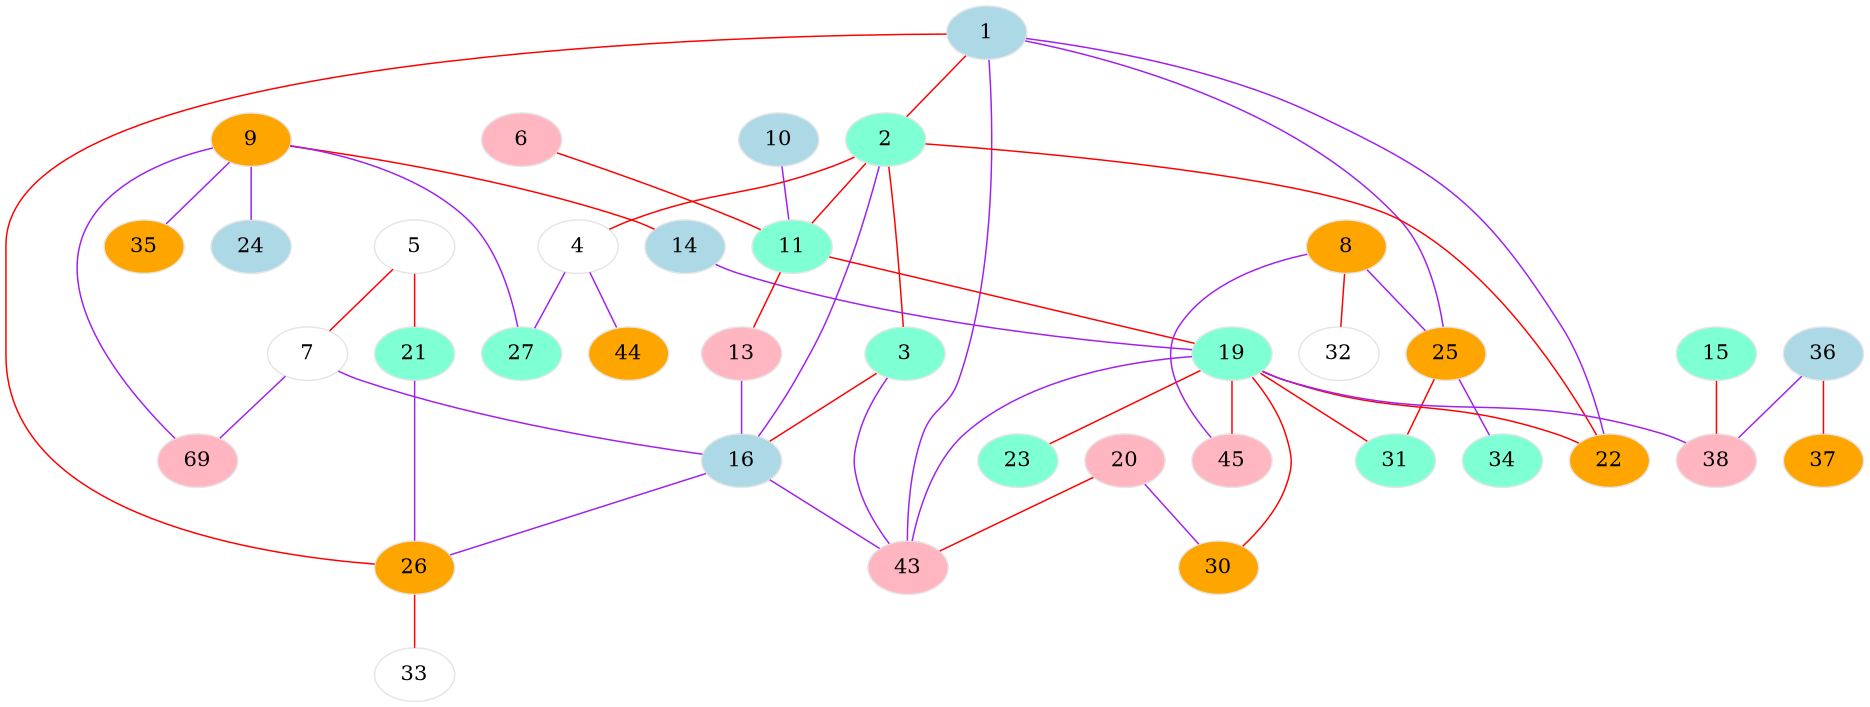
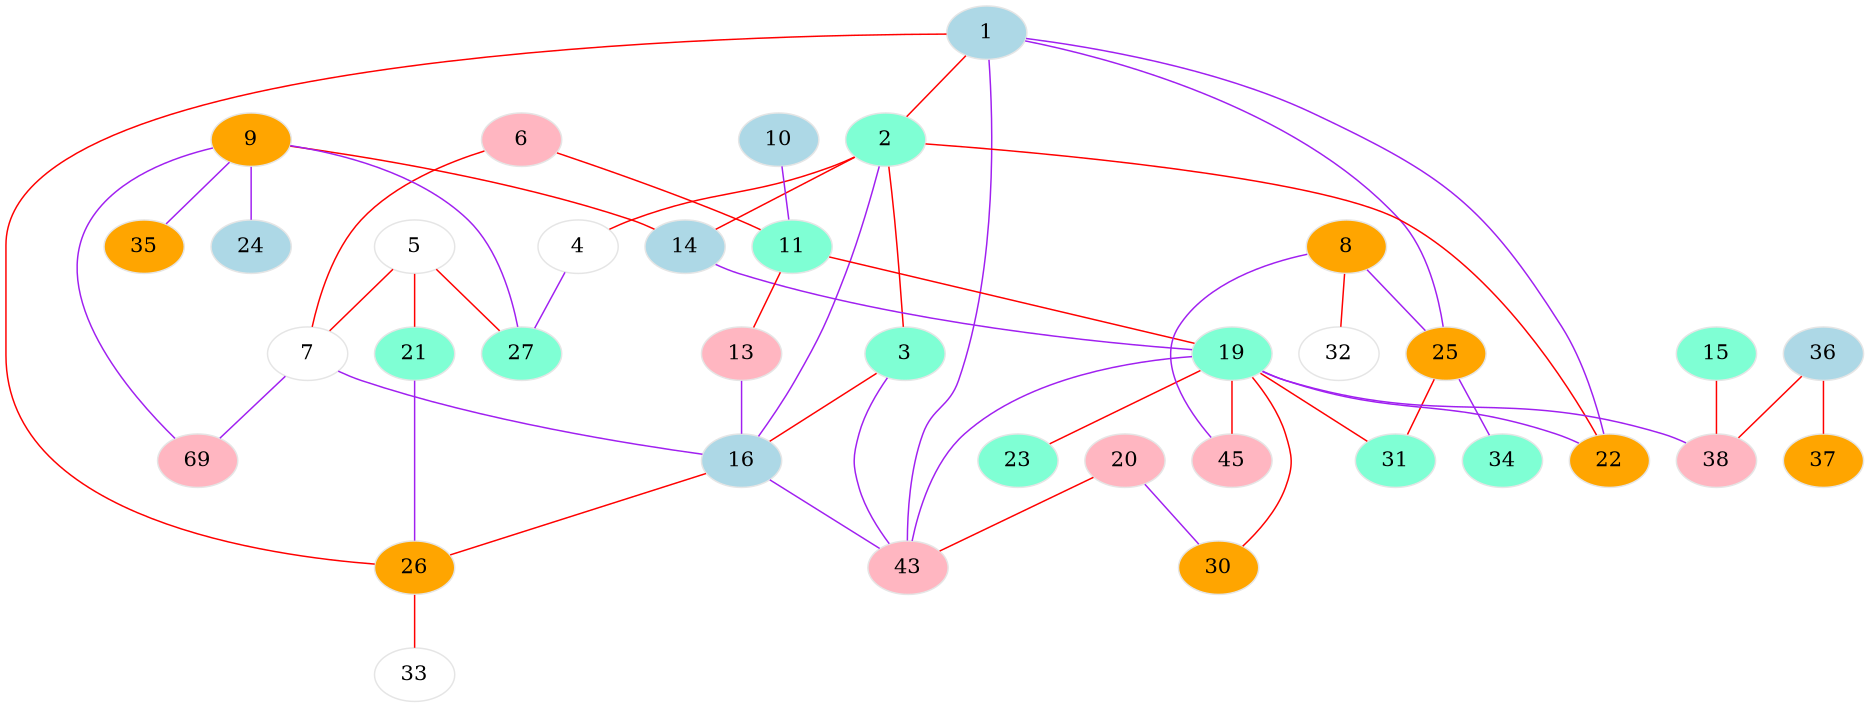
edge "2" -- "11": now "2" -- "14"
edge "6" -- "7": added
edge "5" -- "27": added
node "44": removed
edge "36" -- "38": color purple -> red
edge "19" -- "22": color red -> purple
edge "16" -- "26": color purple -> red
